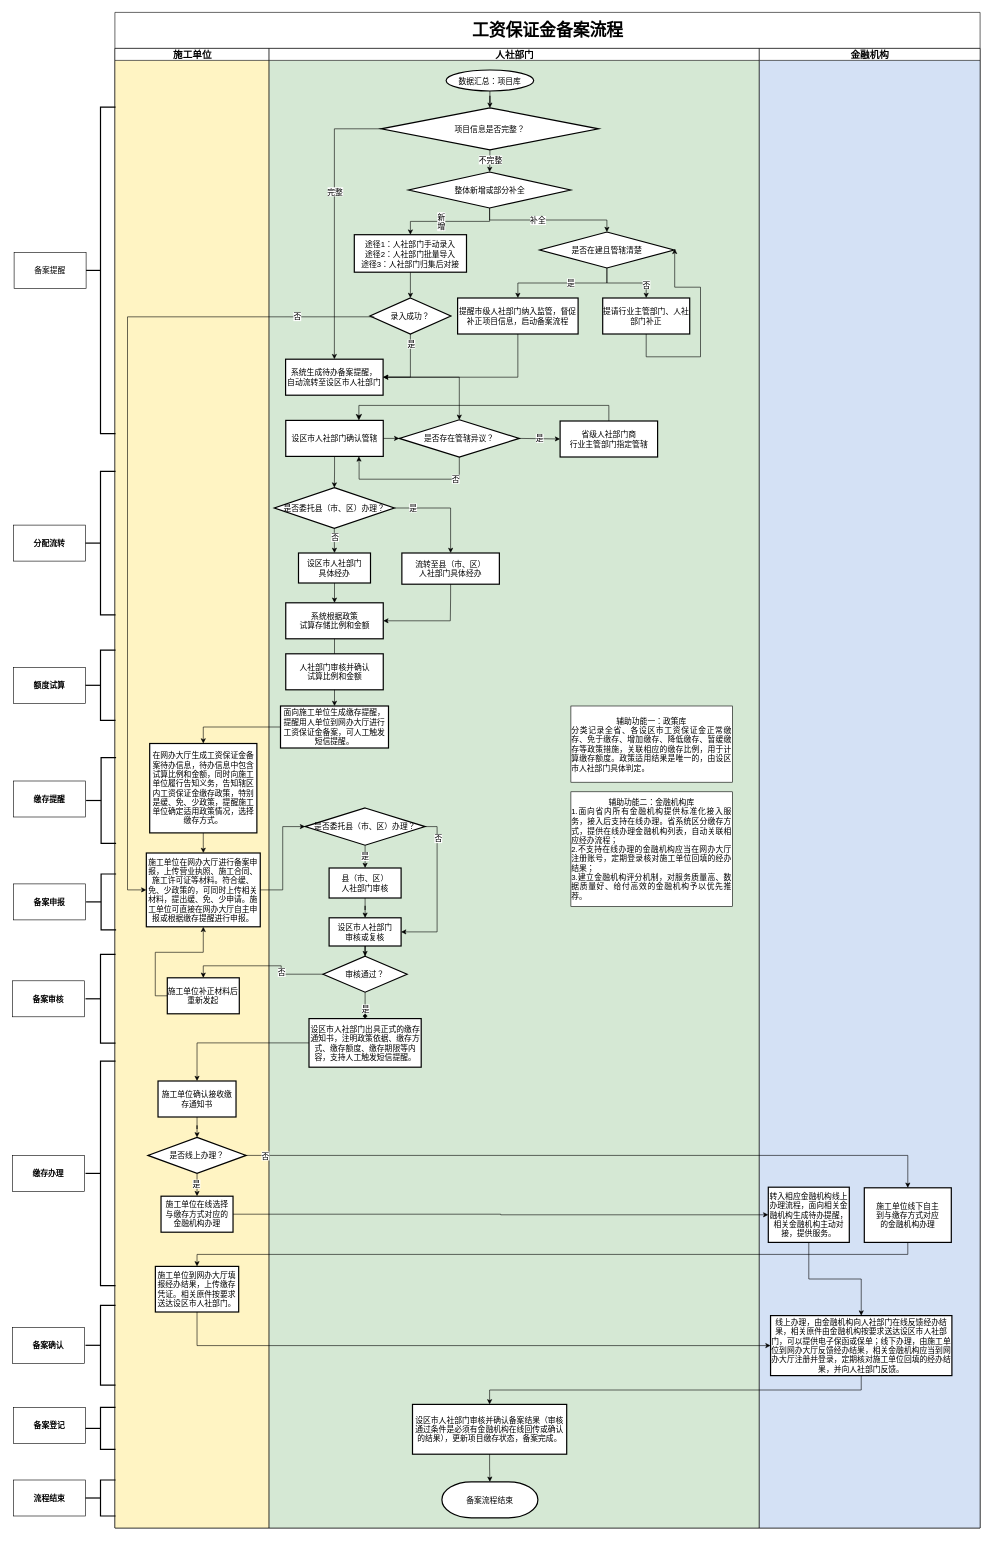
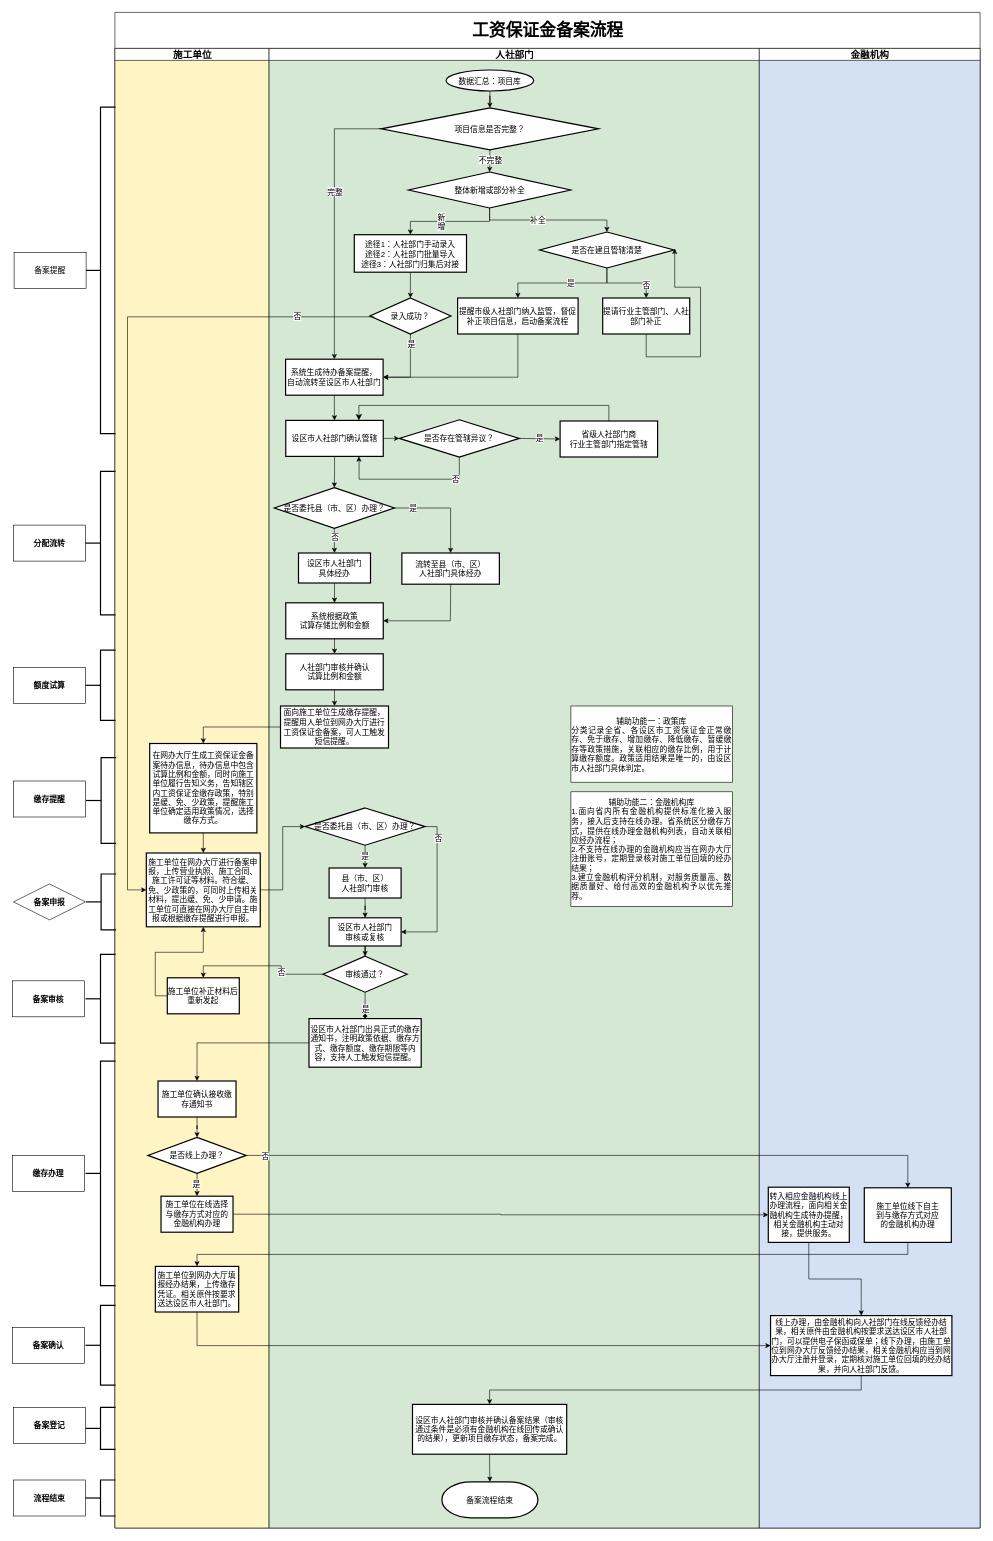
edge "系统生成待办备案提醒， 自动流转至设区市人社部门" -> "是否存在管辖异议？": now "系统生成待办备案提醒， 自动流转至设区市人社部门" -> "设区市人社部门确认管辖"
edge "系统根据政策 试算存储比例和金额" -- "人社部门审核并确认 试算比例和金额": arrowhead none -> classic
node "备案申报": shape rectangle -> diamond
